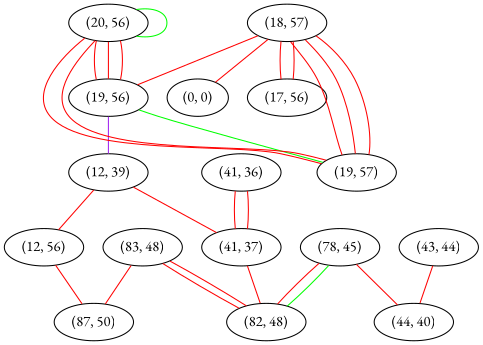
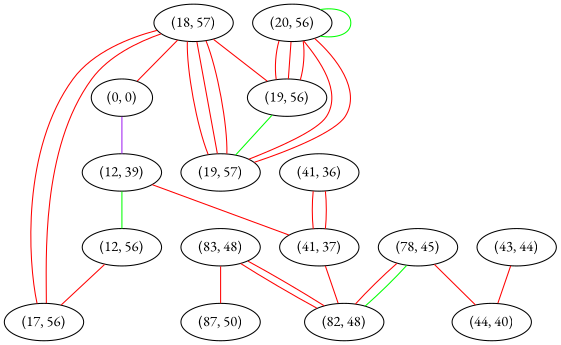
edge "(19, 56)" -- "(12, 39)": now "(0, 0)" -- "(12, 39)"
edge "(12, 39)" -- "(12, 56)": color red -> green
edge "(12, 56)" -- "(87, 50)": now "(12, 56)" -- "(17, 56)"
